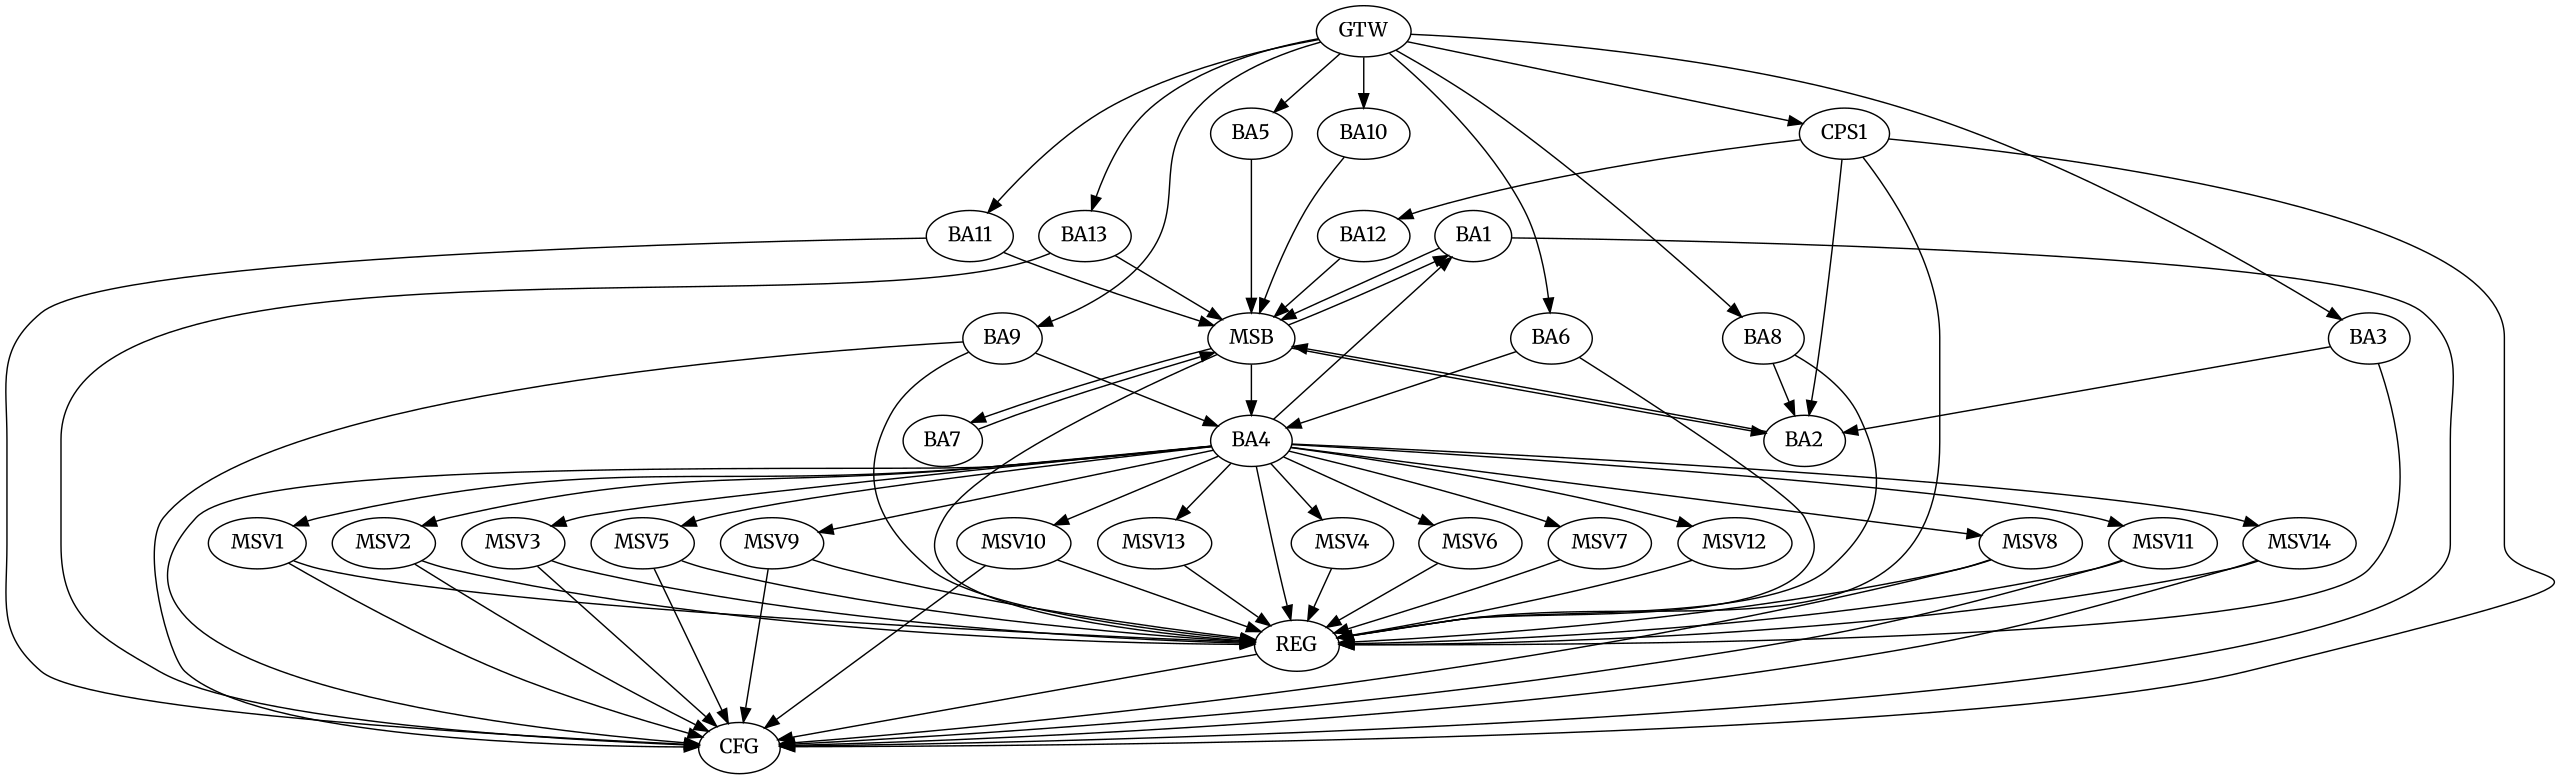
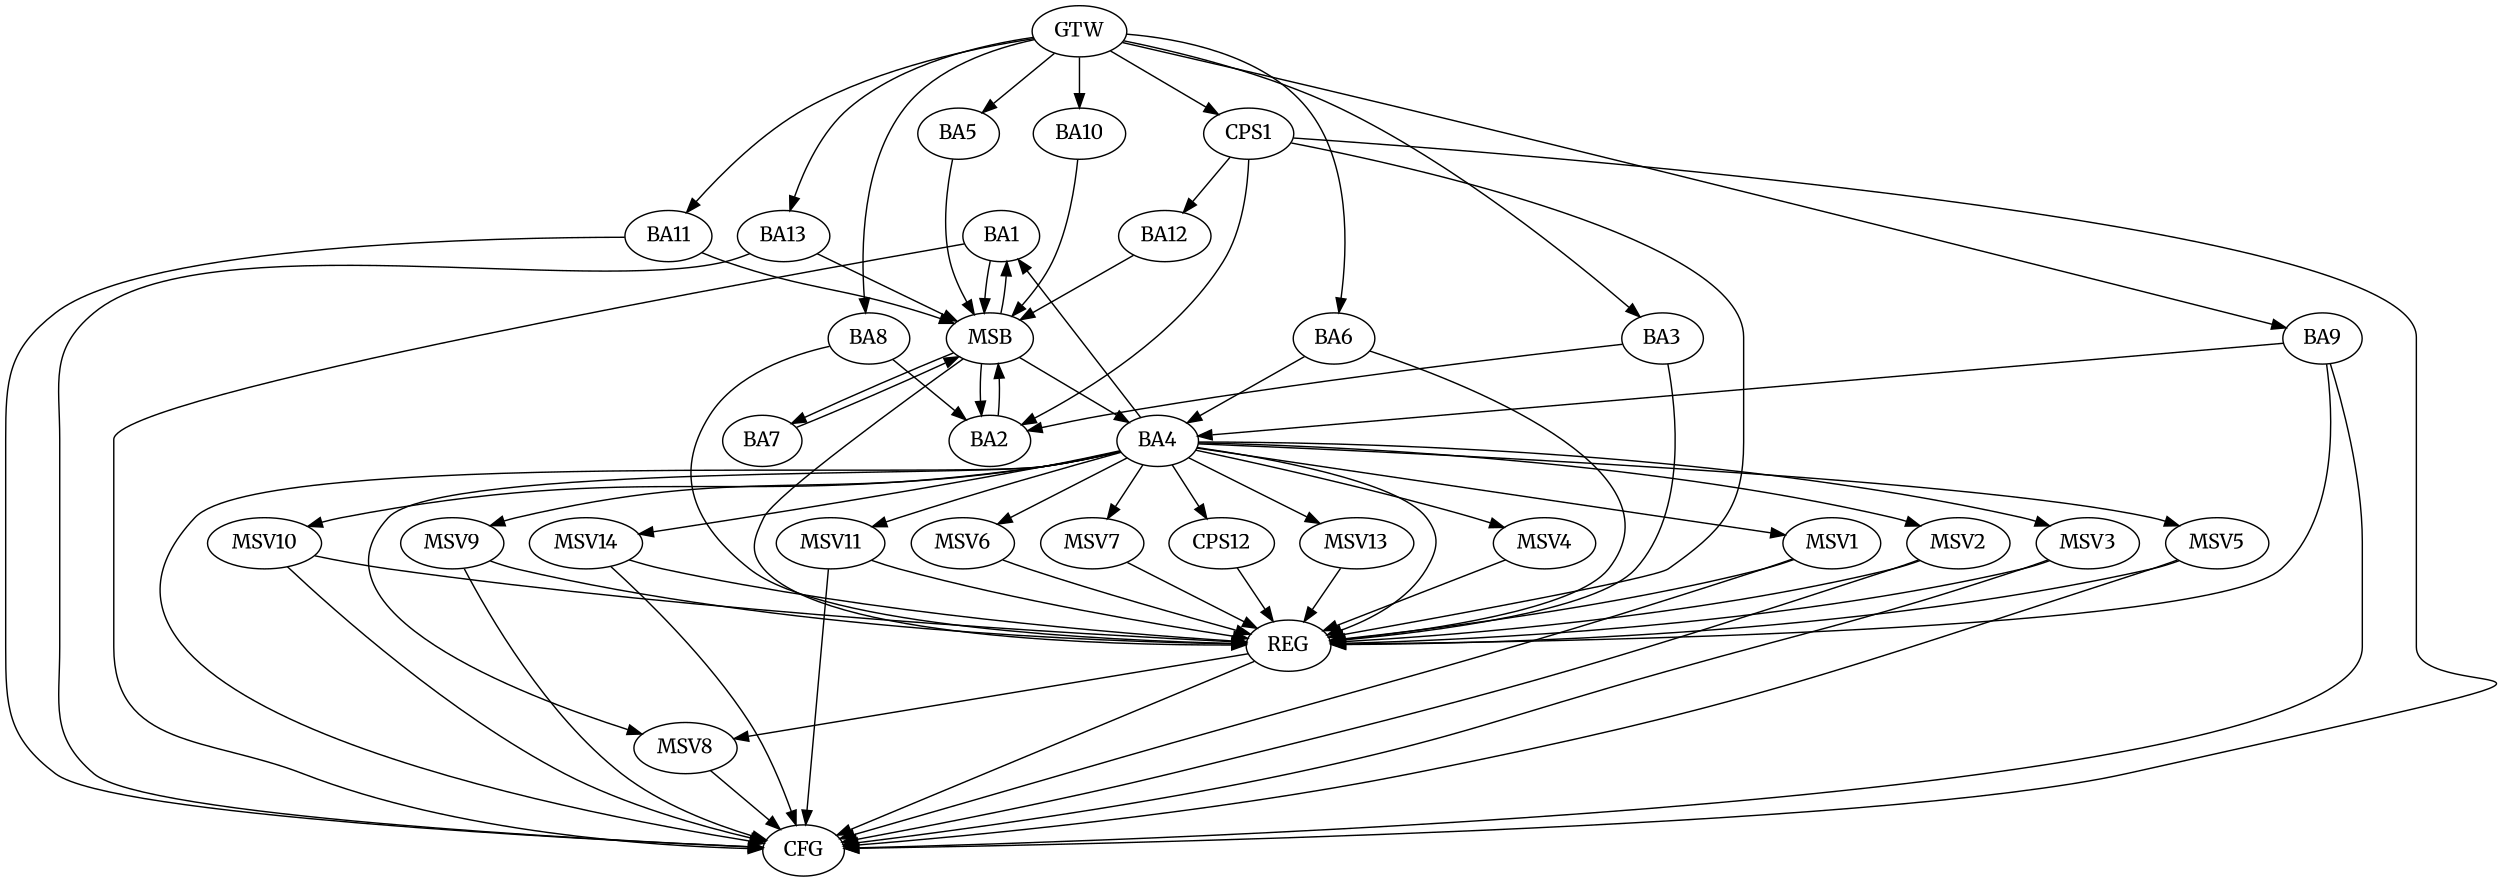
node "MSV12": label "MSV12" -> "CPS12"
edge "MSV8" -> "REG": reversed
